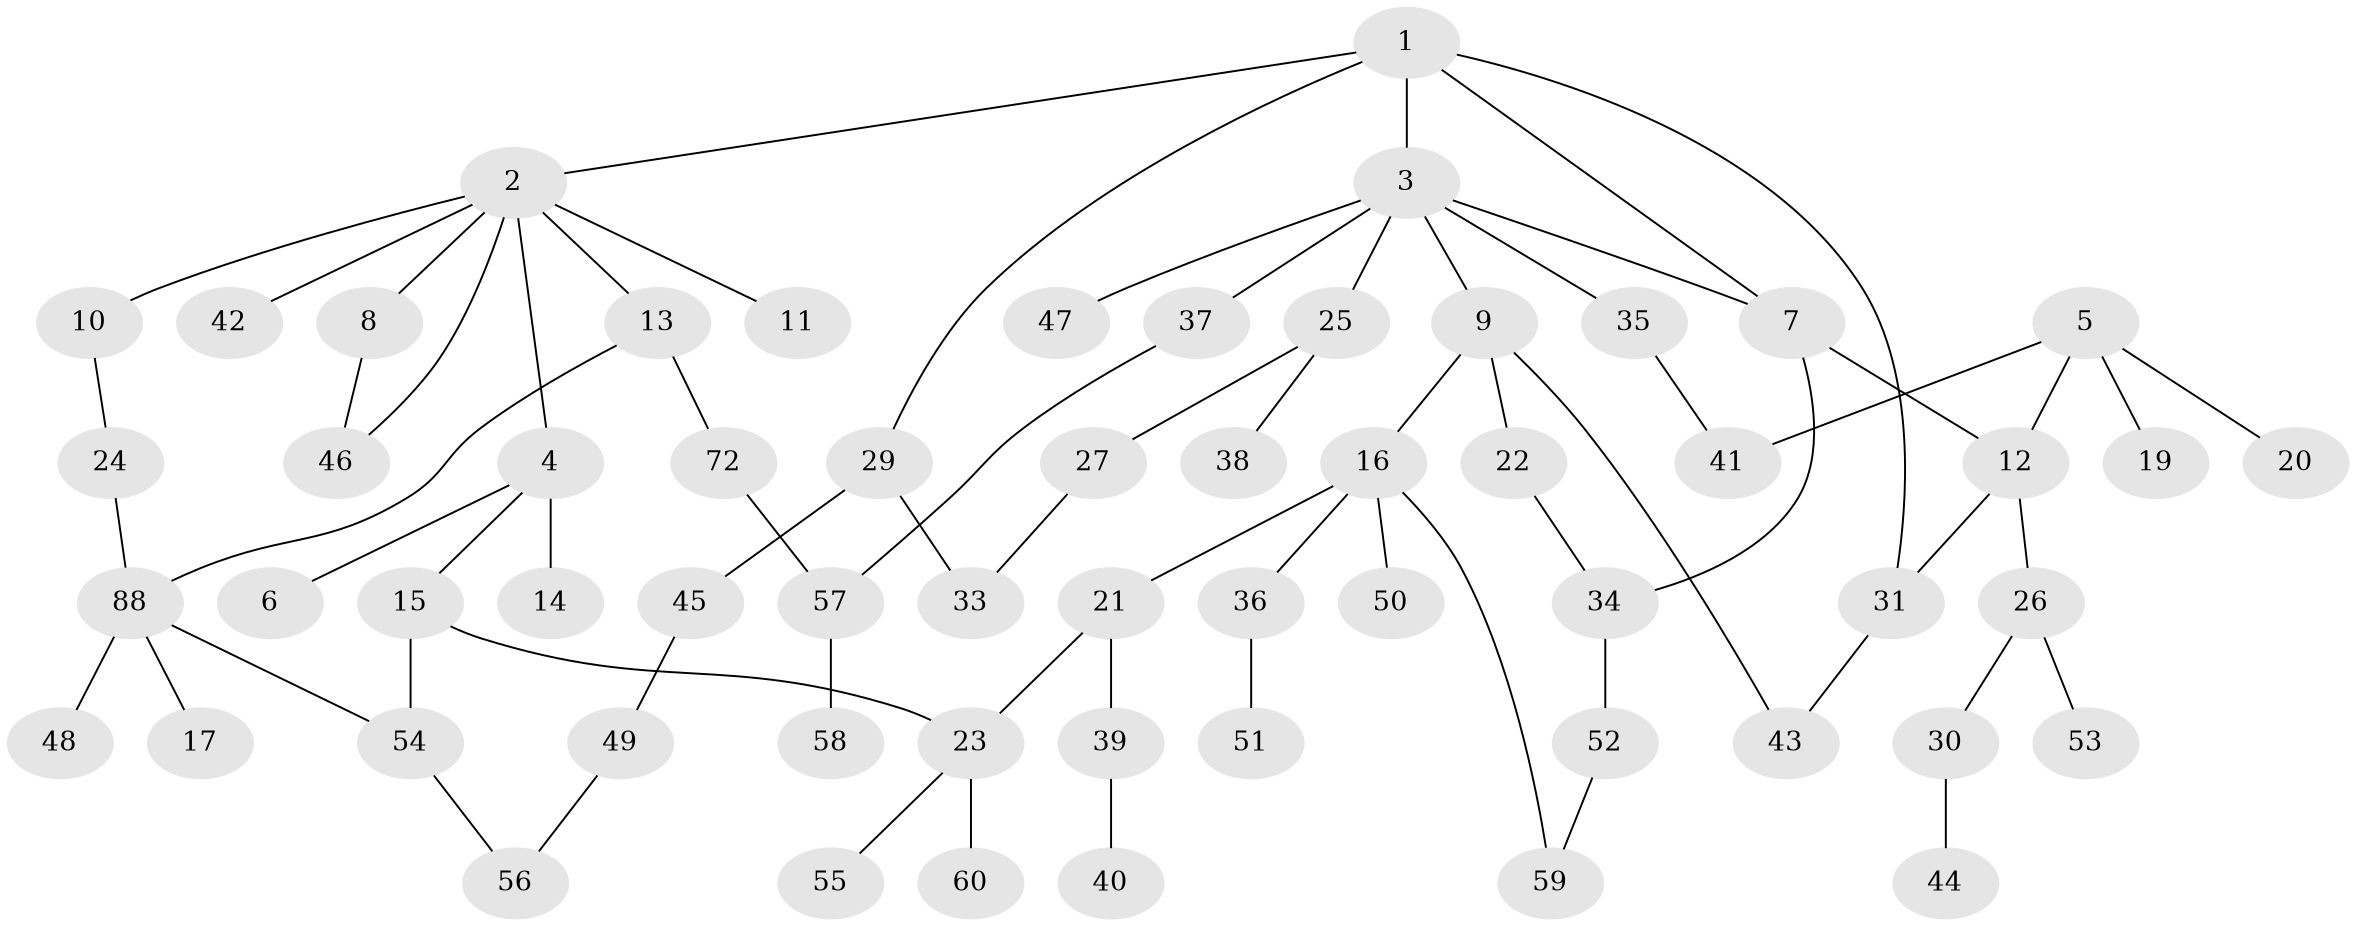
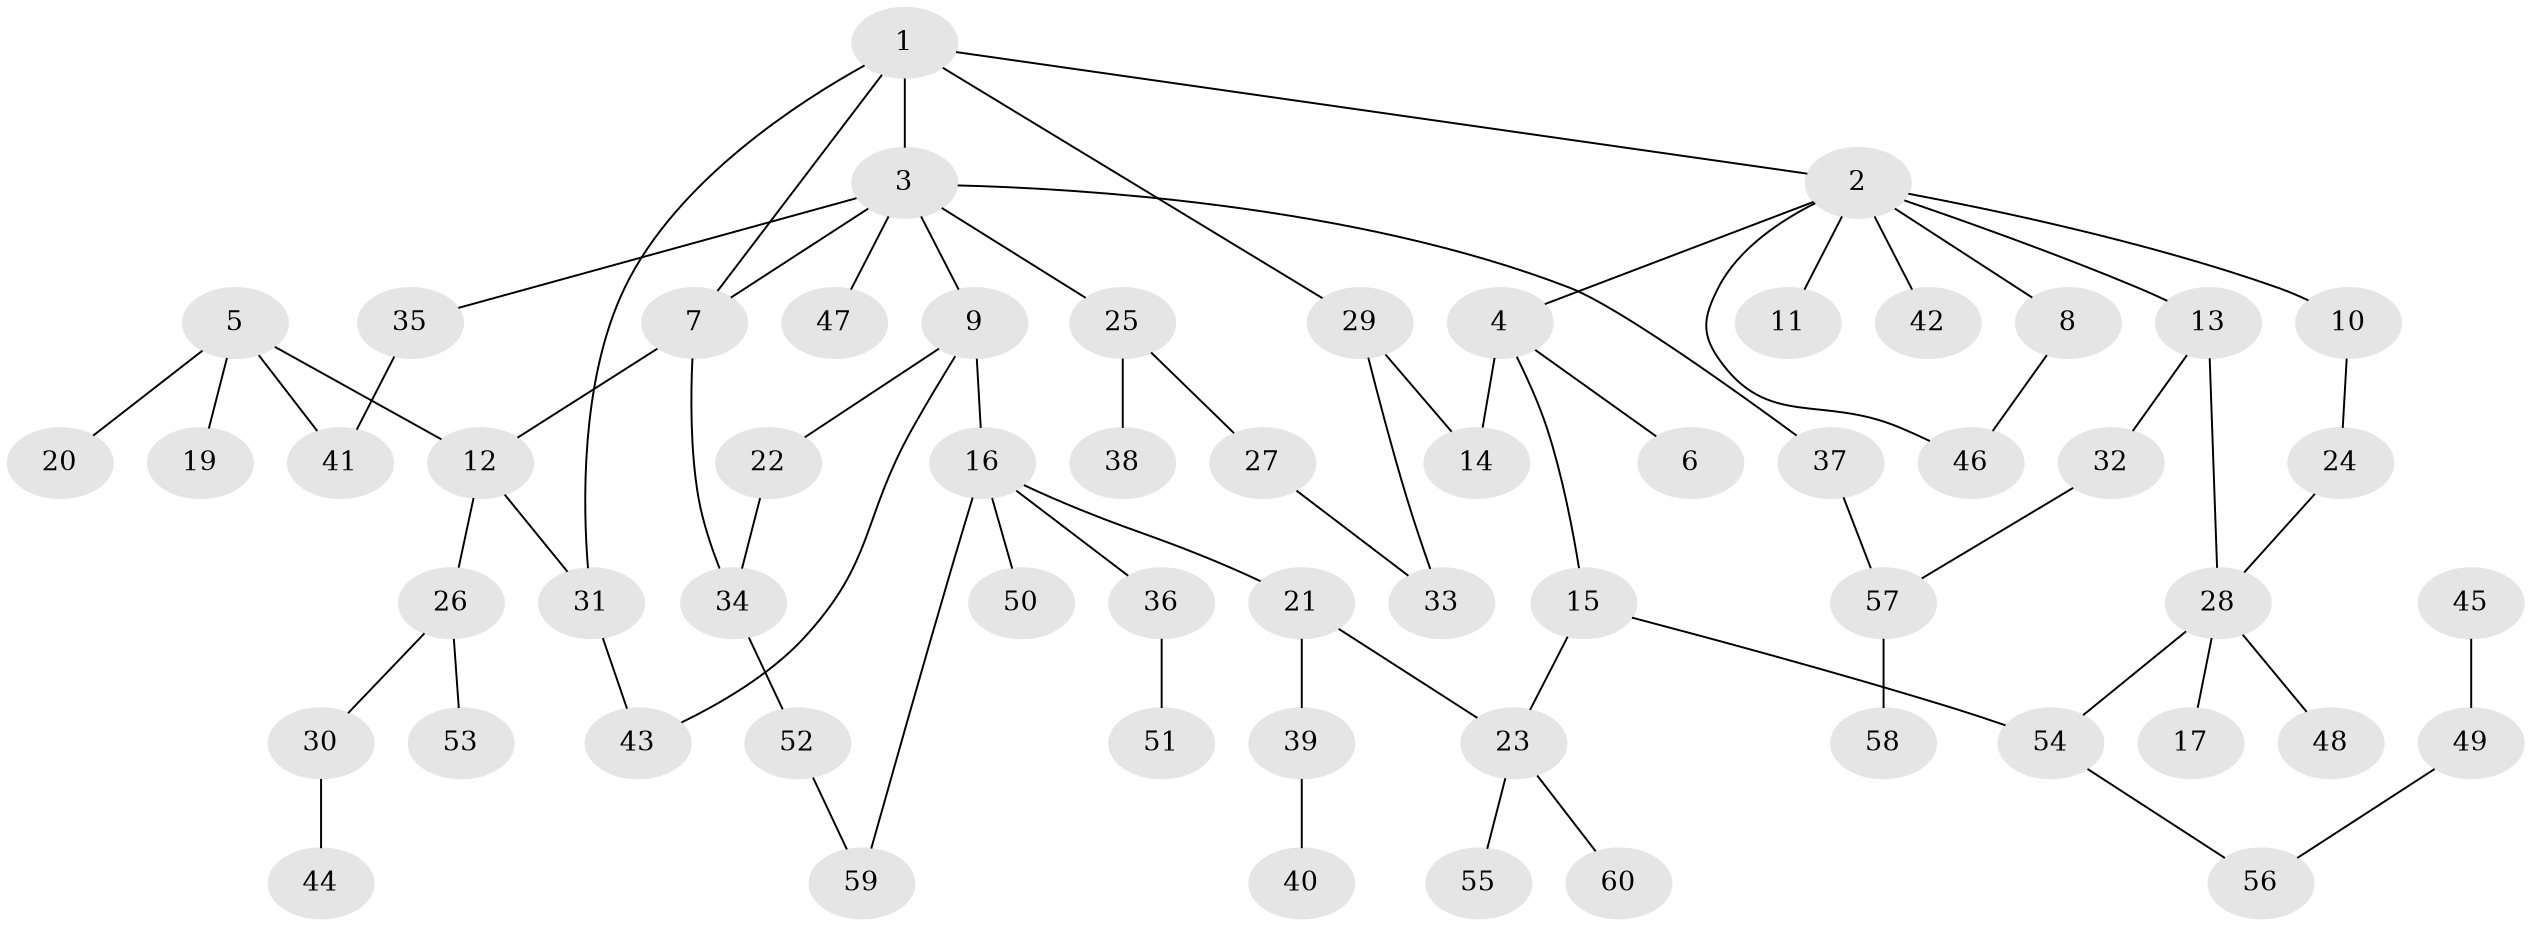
node "72": label "72" -> "32"
edge "29" -- "45": now "29" -- "14"
node "88": label "88" -> "28"
